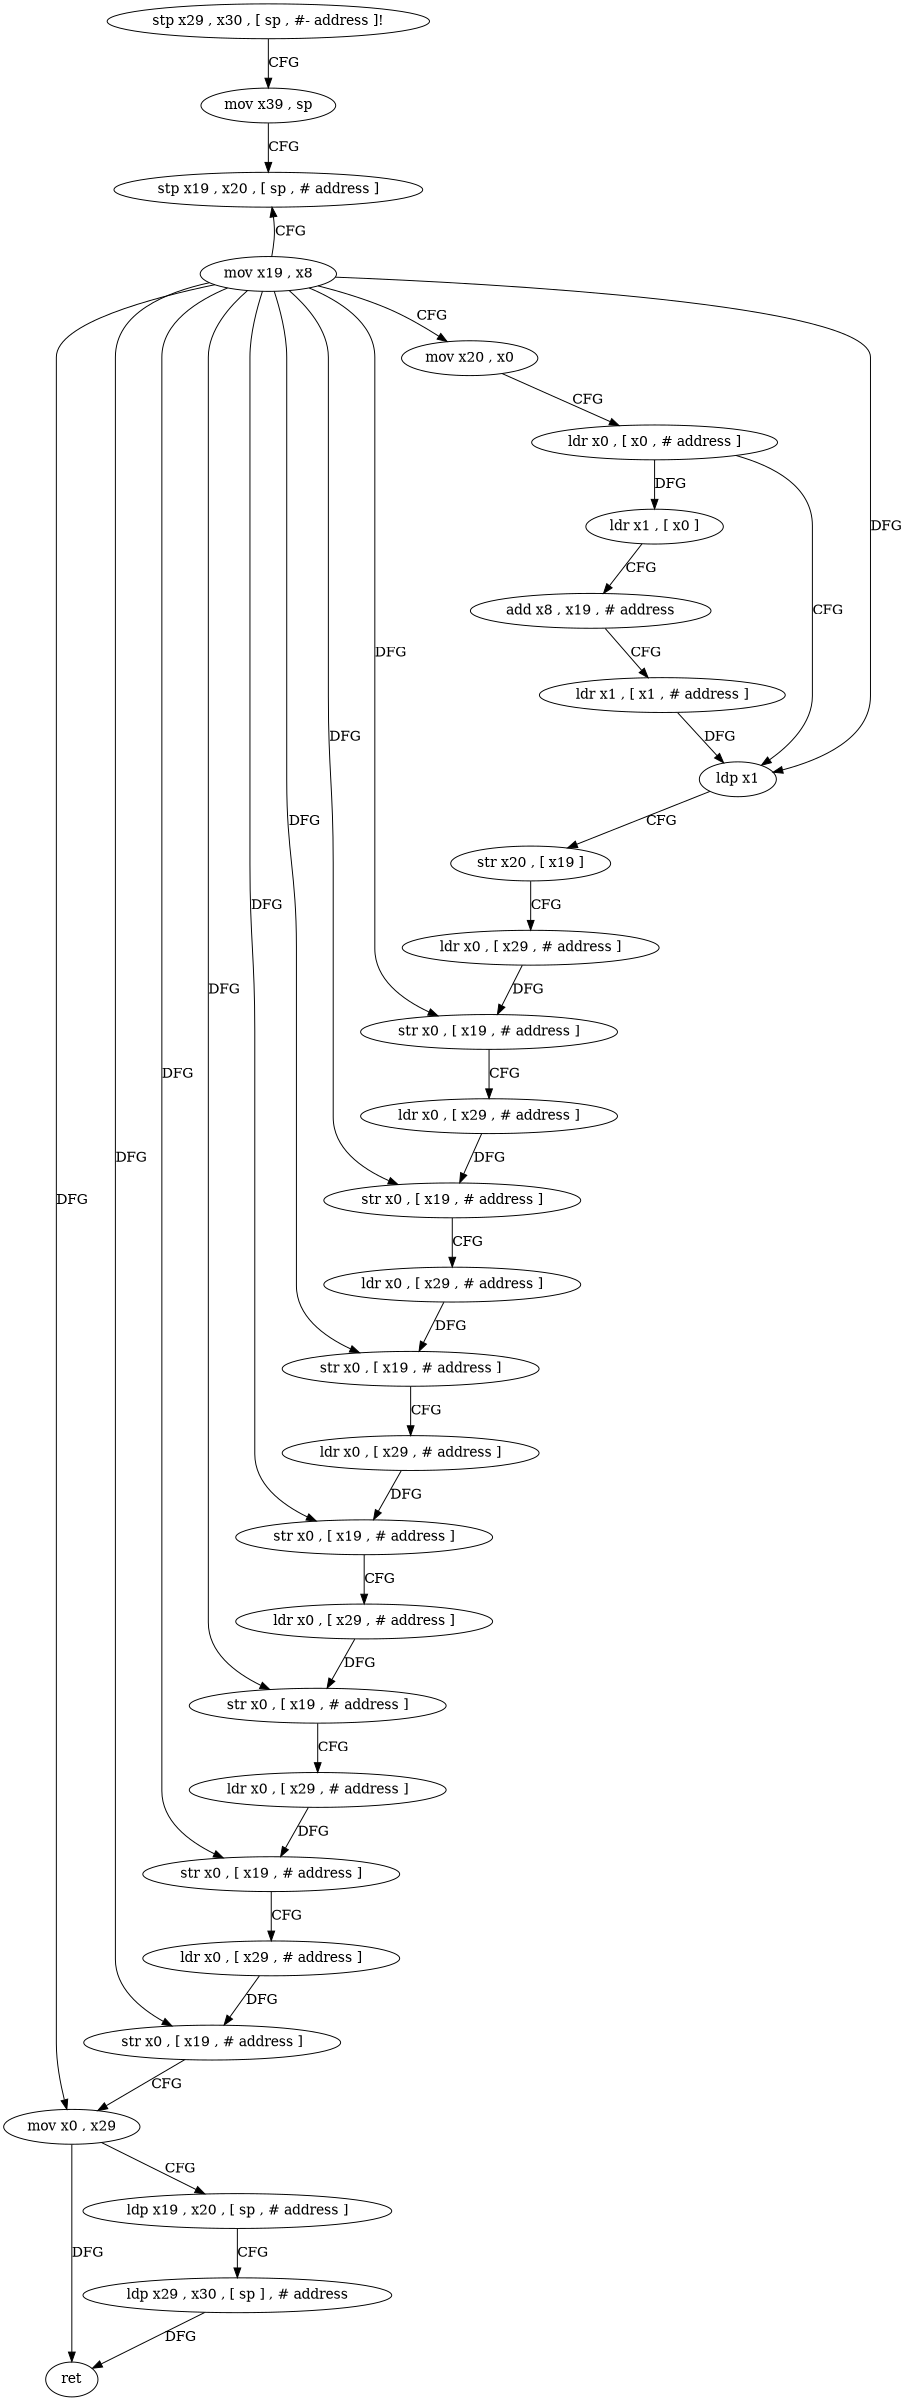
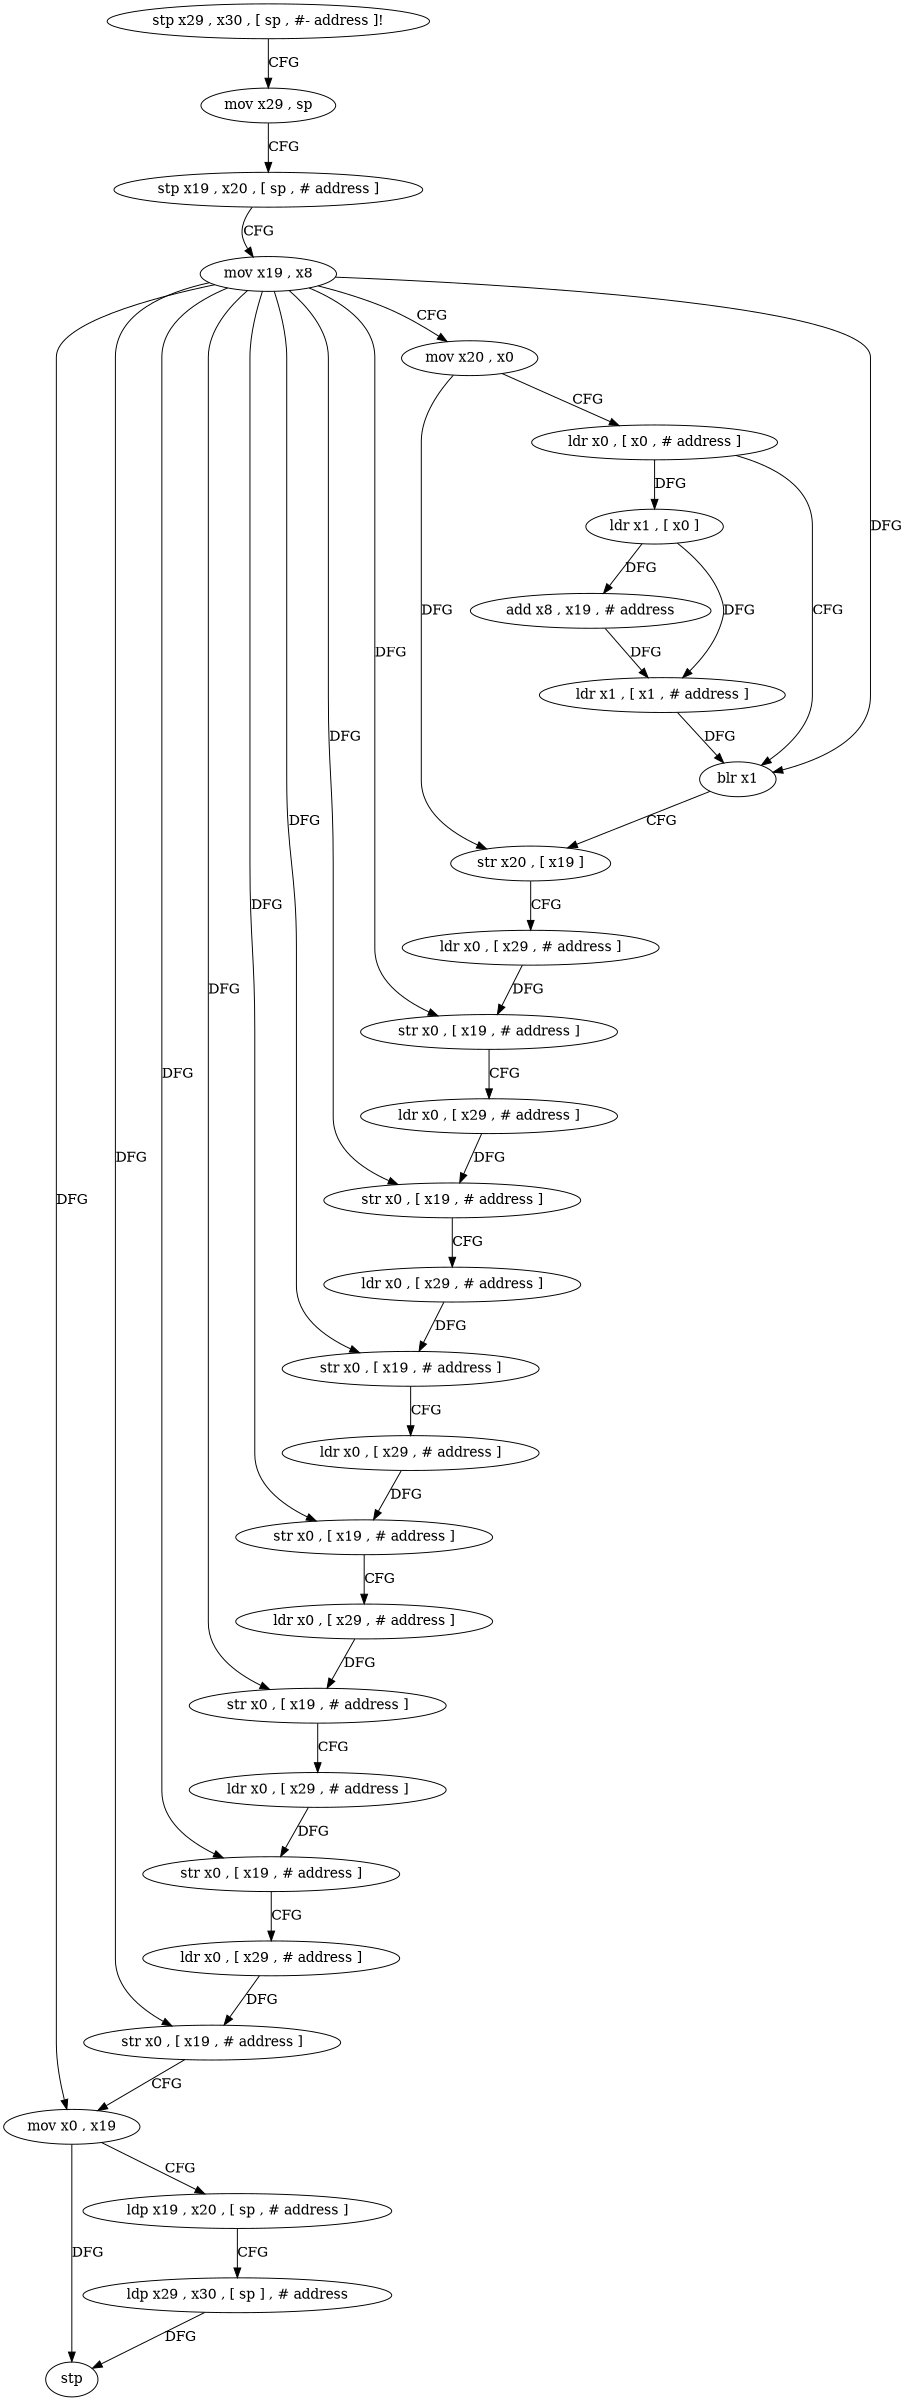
node "mov x39 , sp": label "mov x39 , sp" -> "mov x29 , sp"
edge "mov x19 , x8" -> "stp x19 , x20 , [ sp , # address ]": reversed
edge "ldr x1 , [ x0 ]" -> "add x8 , x19 , # address": label "CFG" -> "DFG"
edge "ldr x1 , [ x0 ]" -> "ldr x1 , [ x1 , # address ]": added, label "DFG"
edge "mov x20 , x0" -> "str x20 , [ x19 ]": added, label "DFG"
edge "add x8 , x19 , # address" -> "ldr x1 , [ x1 , # address ]": label "CFG" -> "DFG"
node "ldp x1": label "ldp x1" -> "blr x1"
node "mov x0 , x29": label "mov x0 , x29" -> "mov x0 , x19"
node "ret": label "ret" -> "stp"
